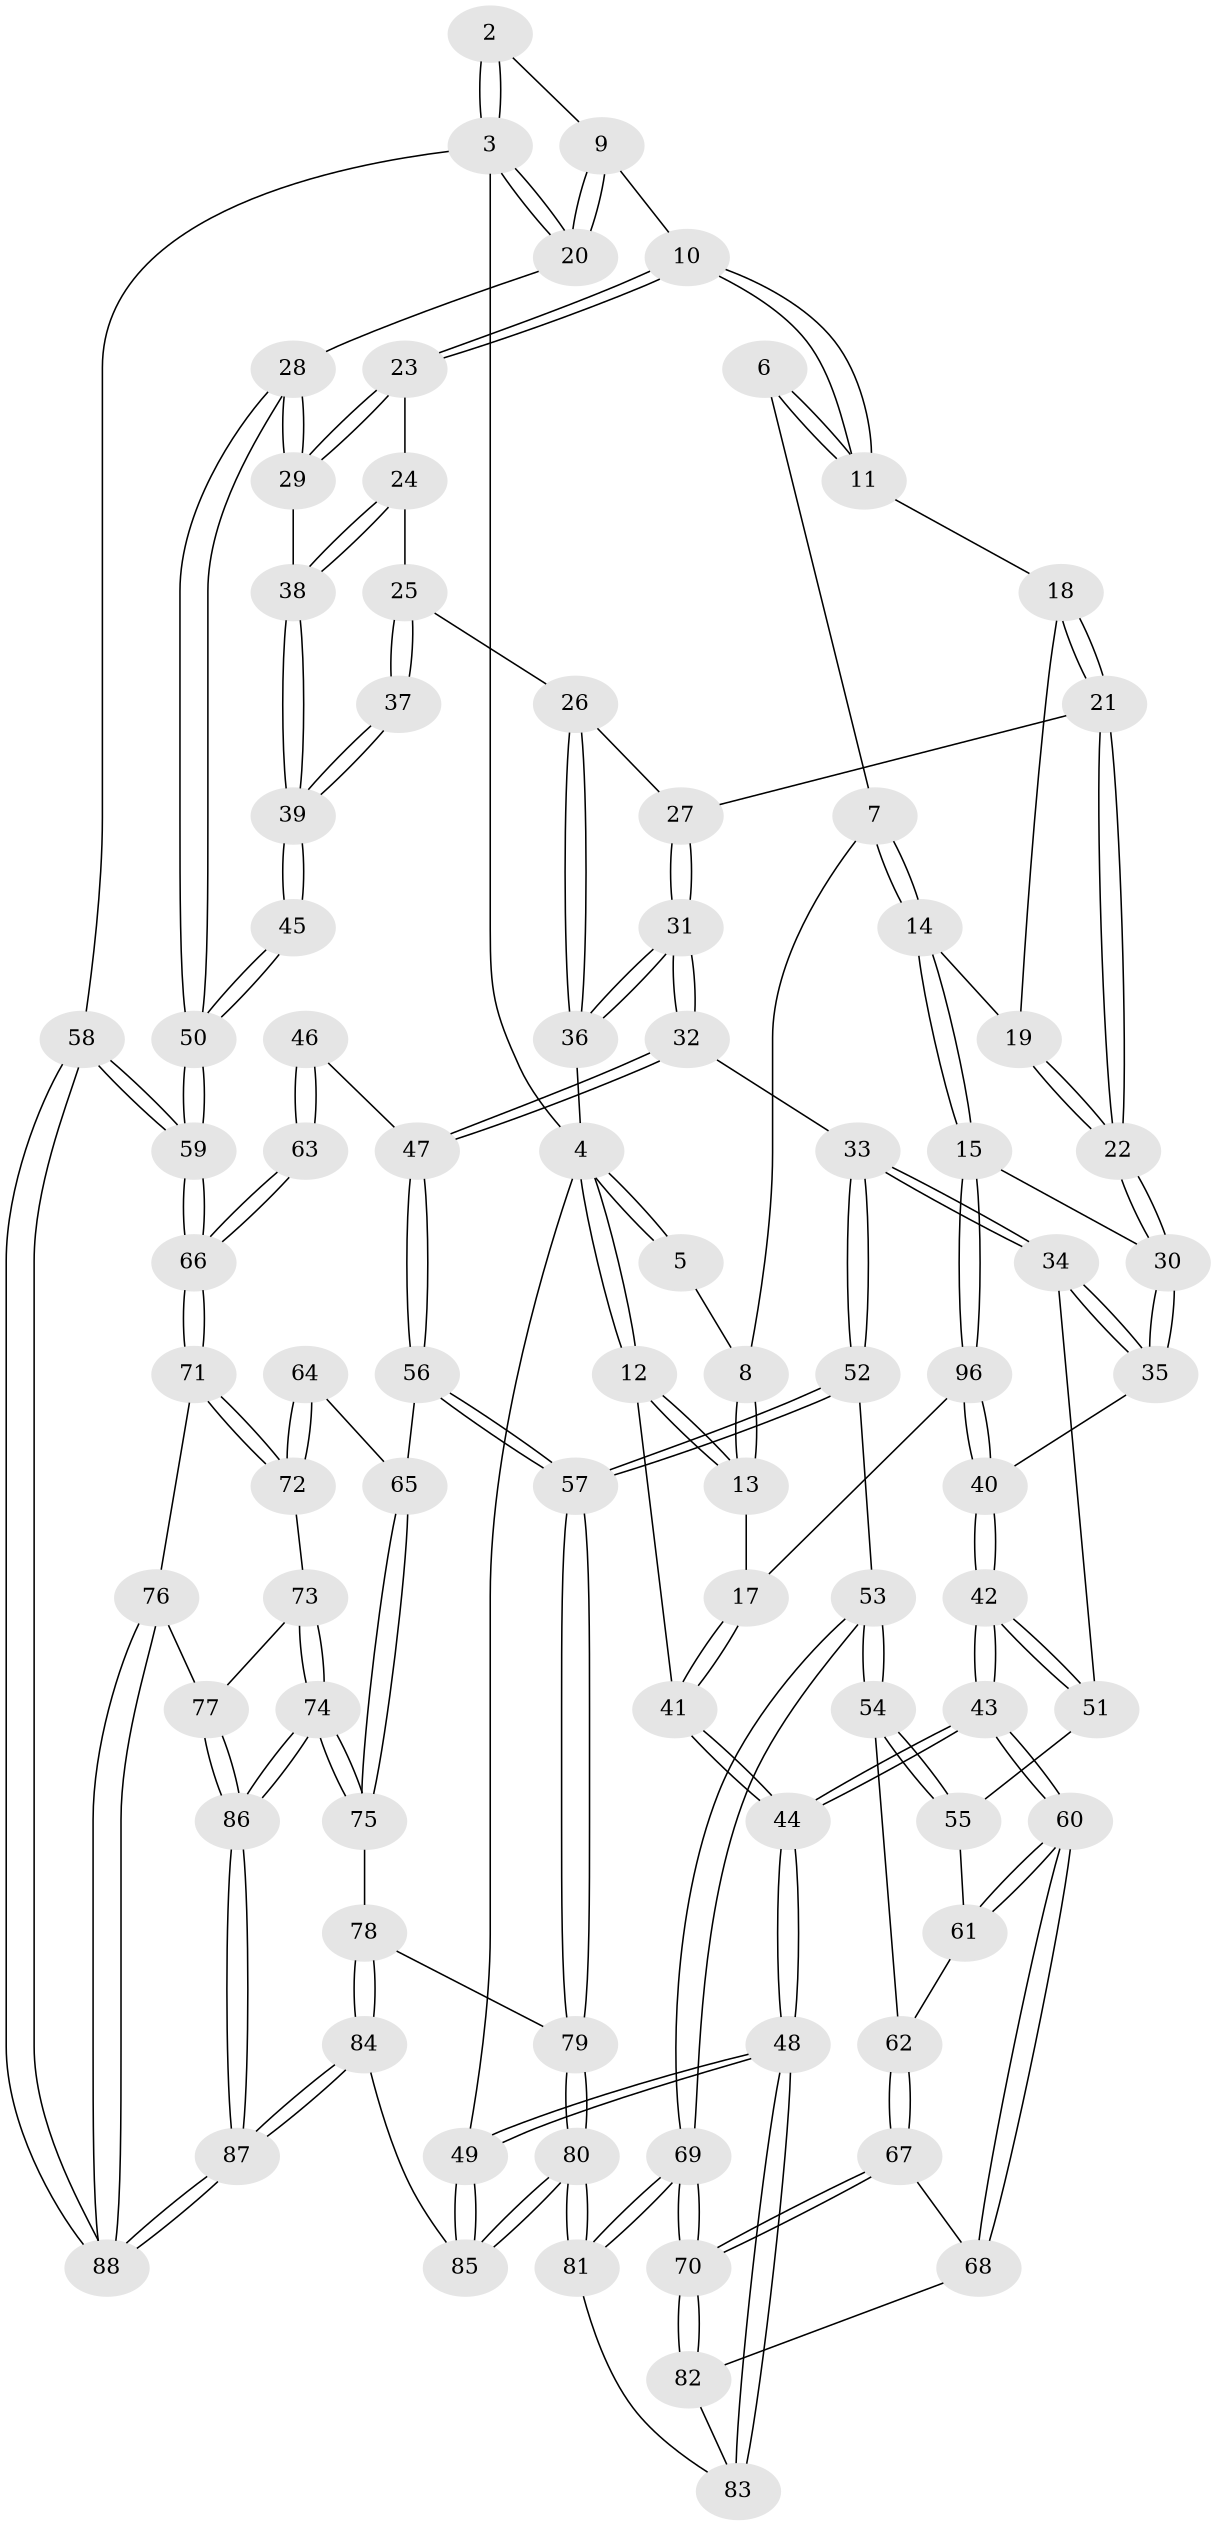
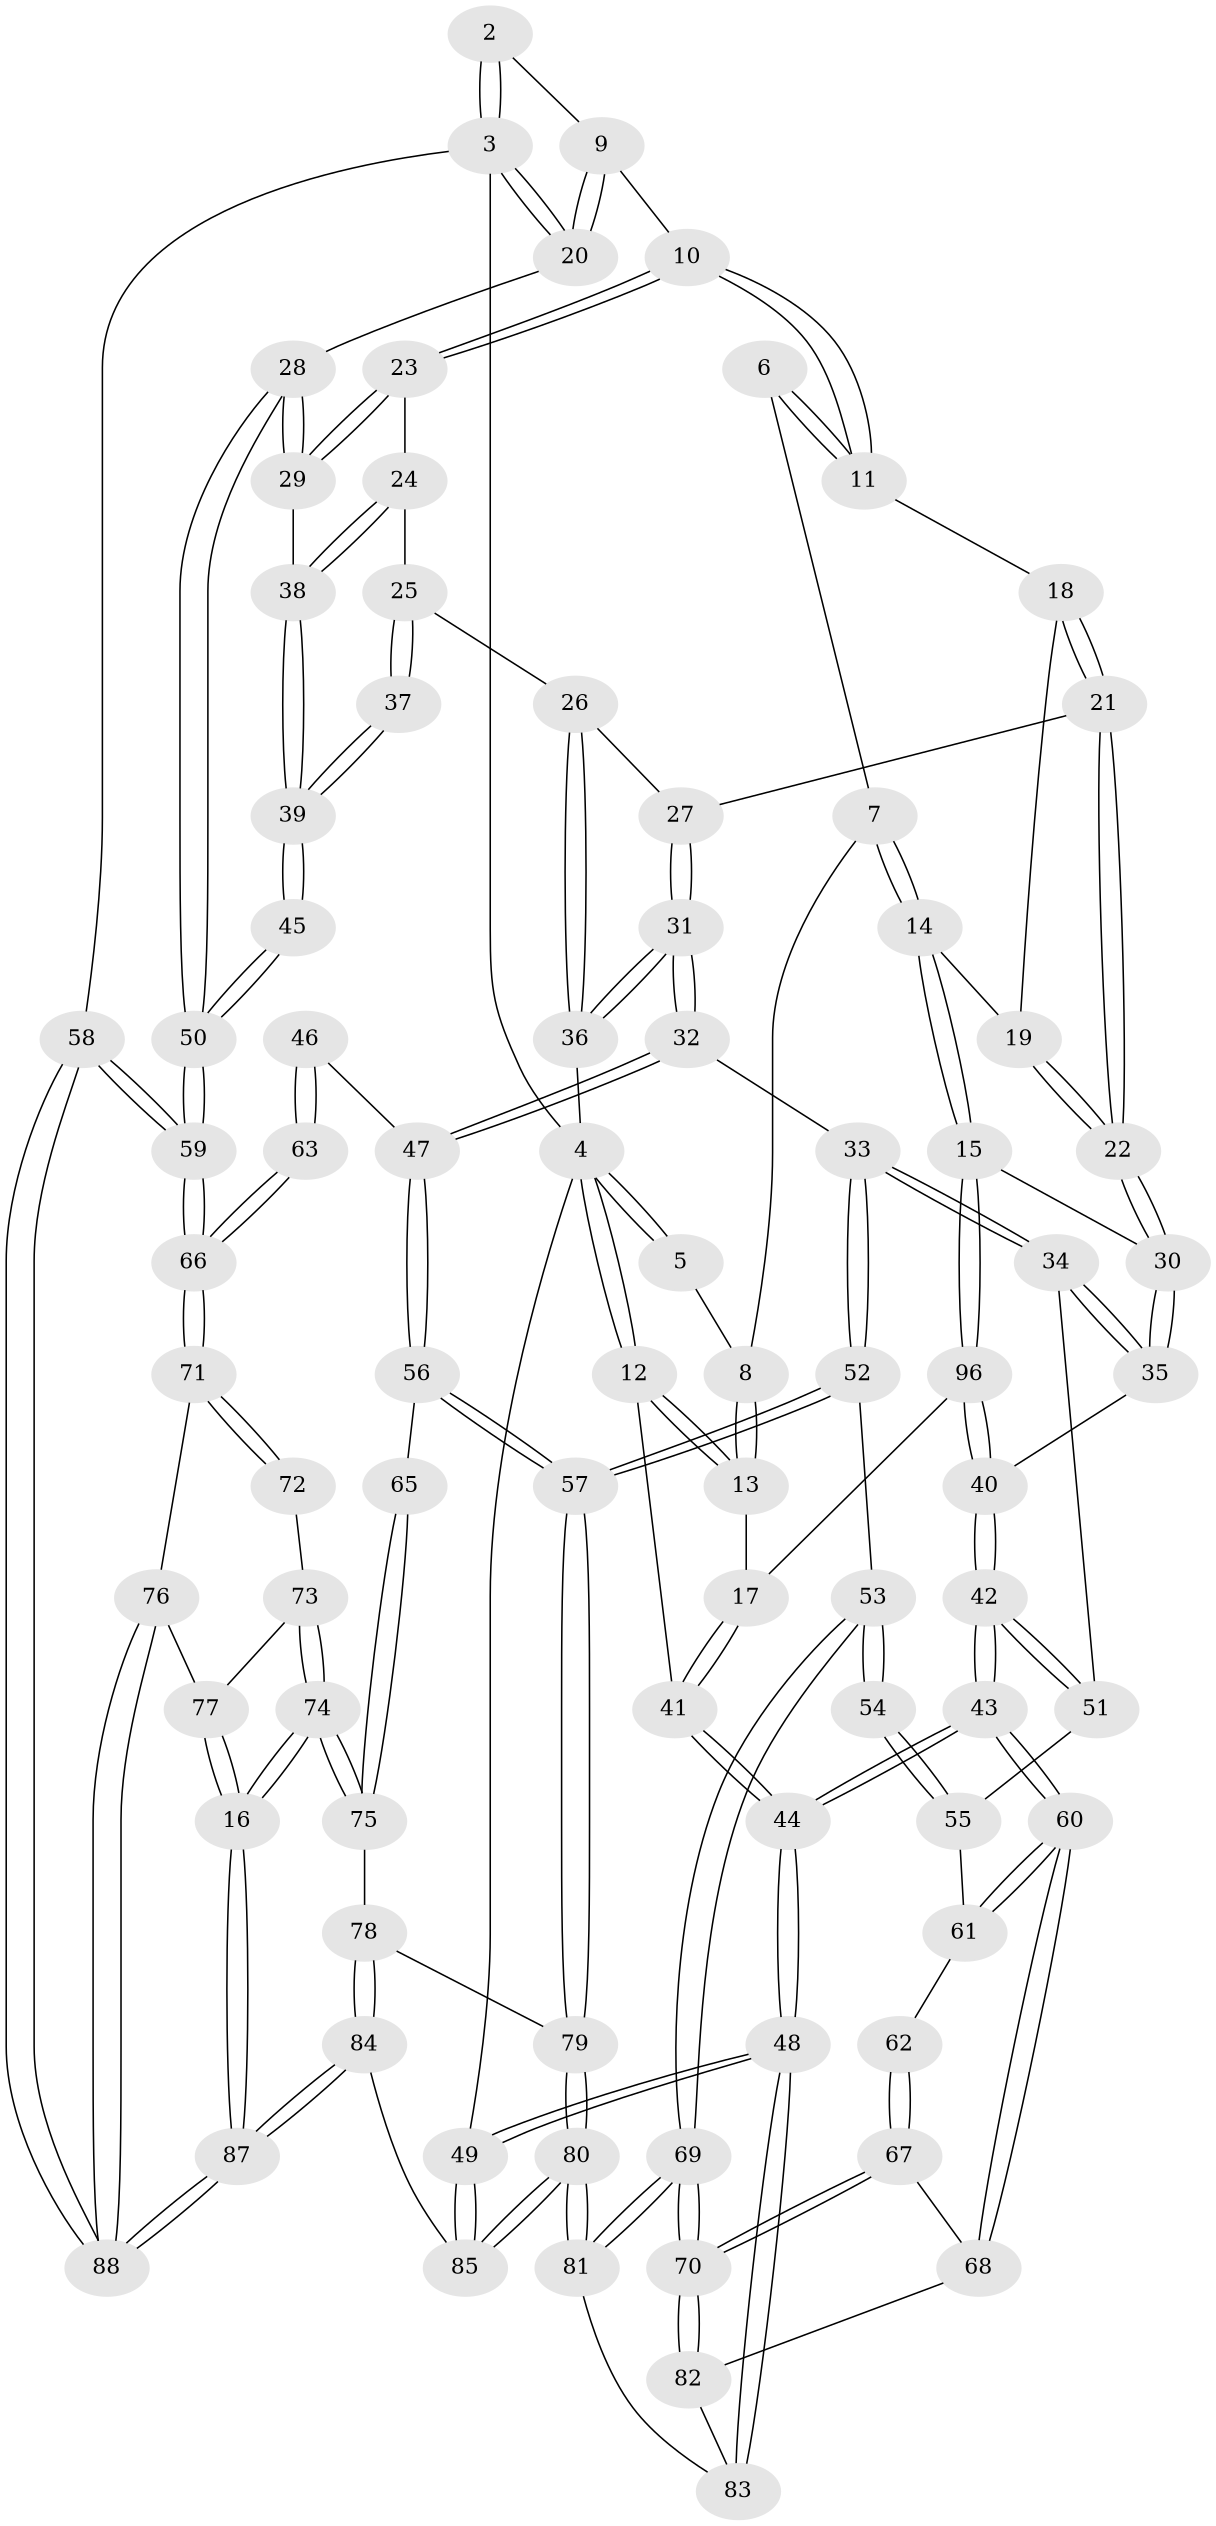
node "64": removed
node "86": label "86" -> "16"
edge "54" -- "62": removed
